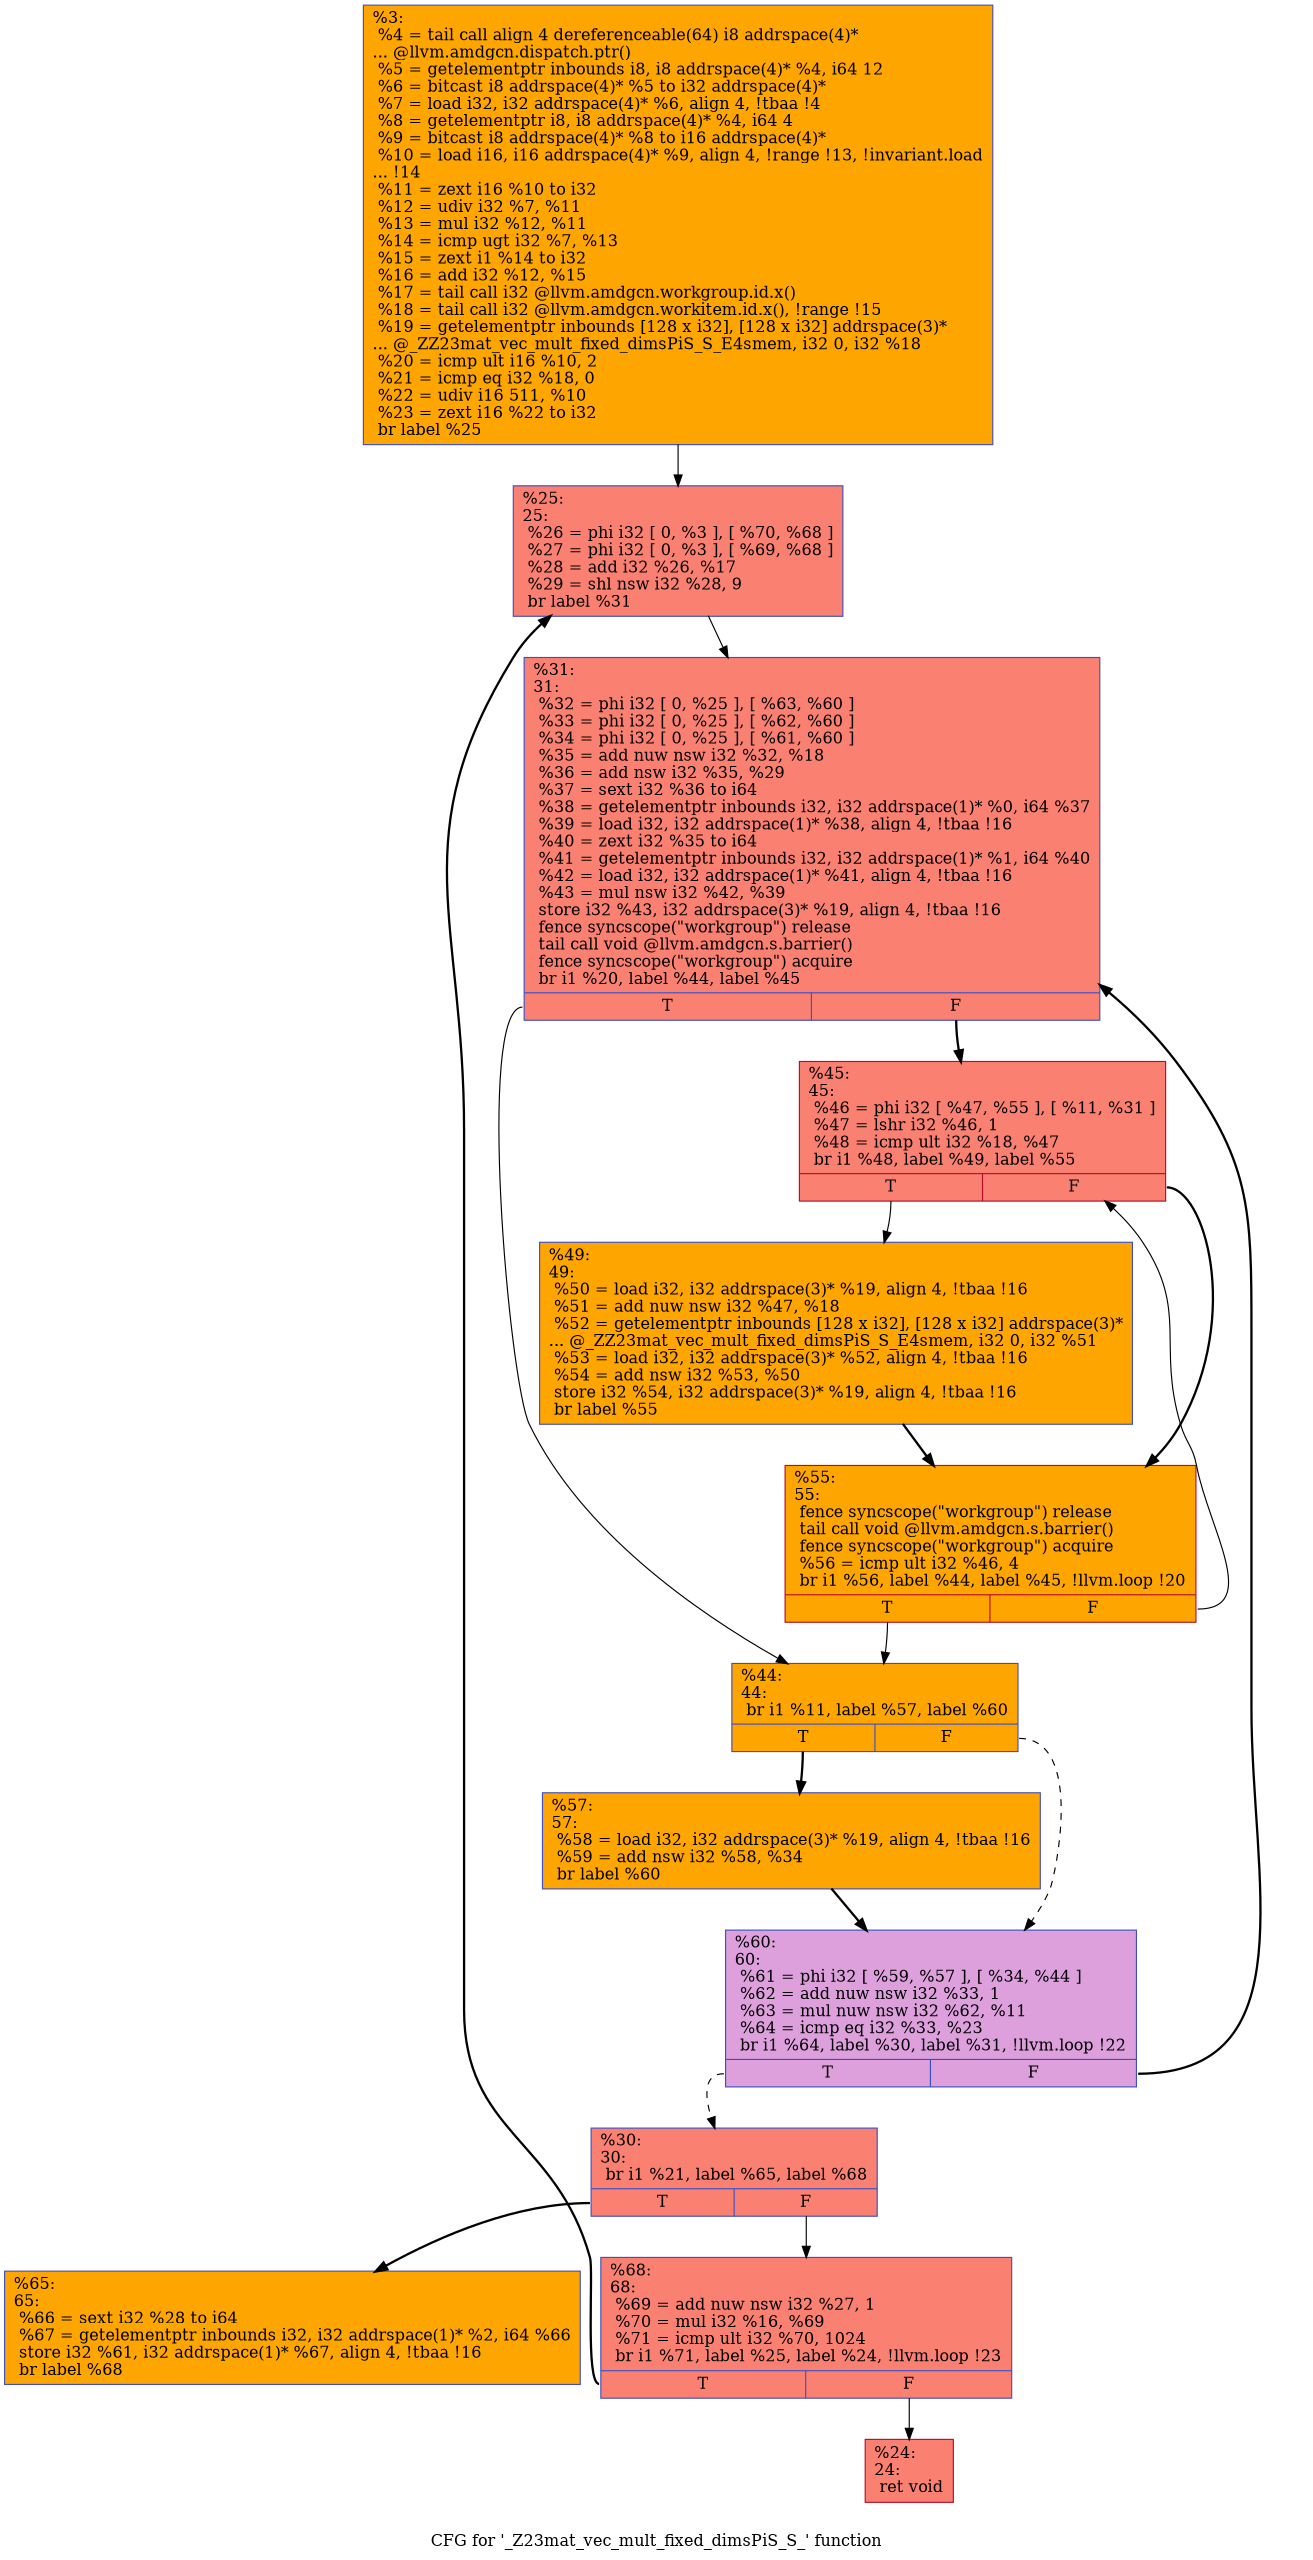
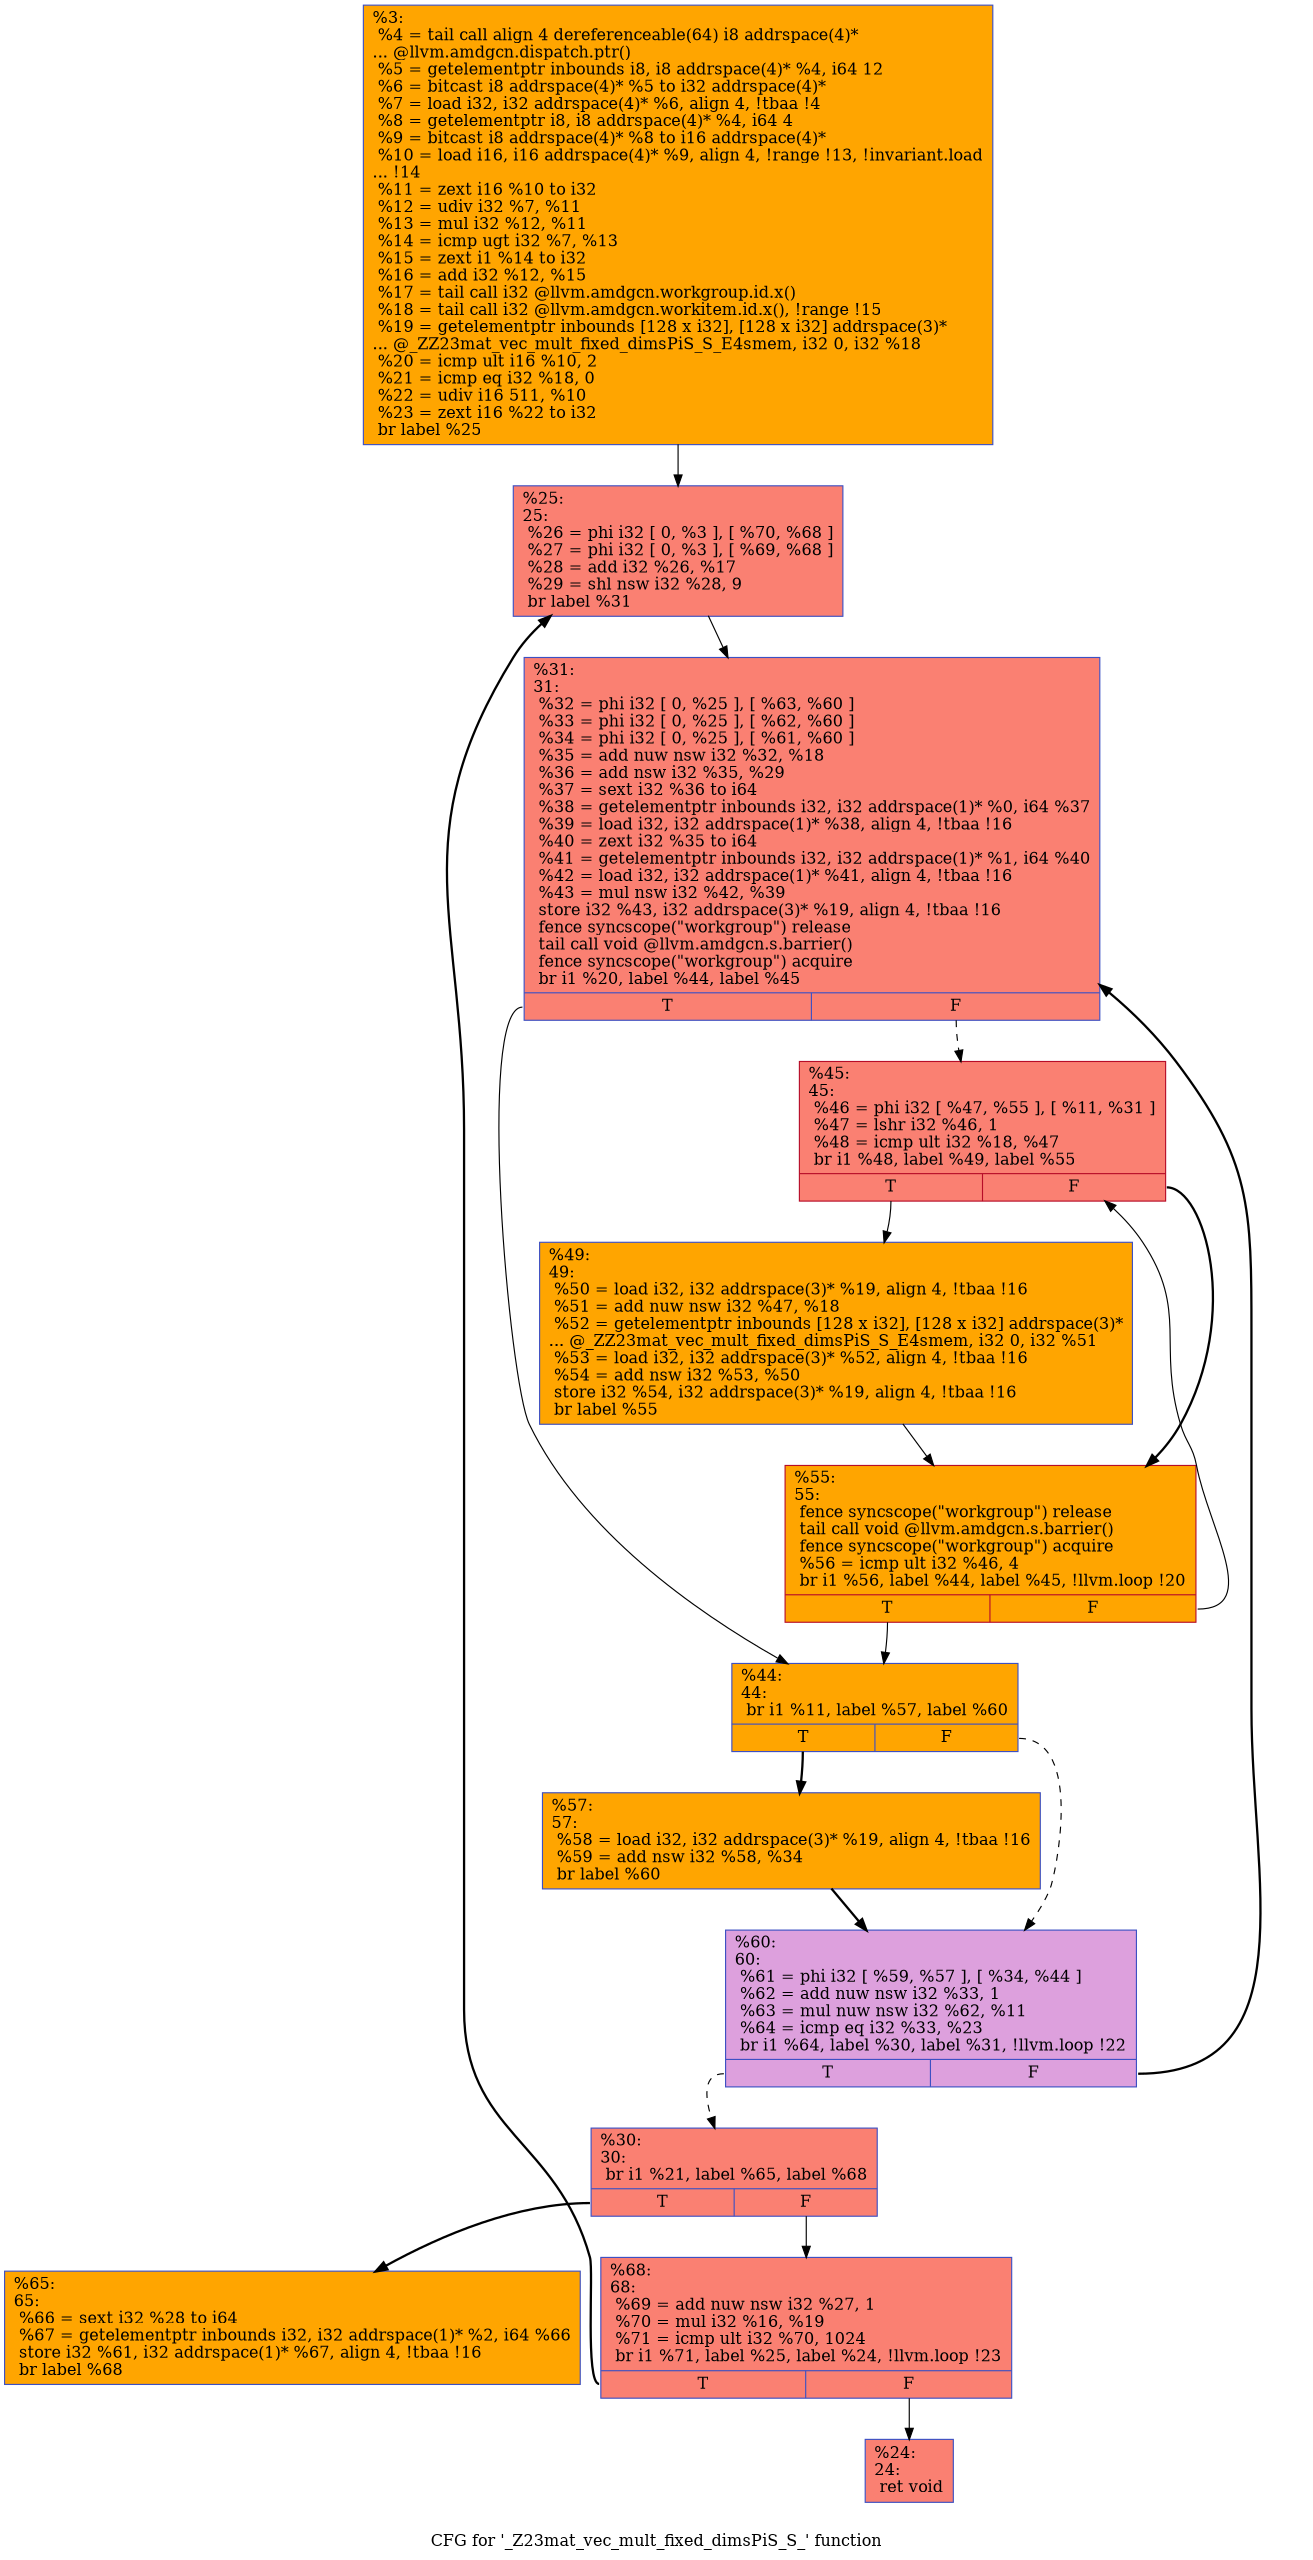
edge "%31:" -> "%45:": style bold -> dashed
edge "%49:" -> "%55:": style bold -> solid
node "%68:": text "%70 = mul i32 %16, %69" -> "%70 = mul i32 %16, %19"
node "%24:": color #b70d28ff -> #3d50c3ff
